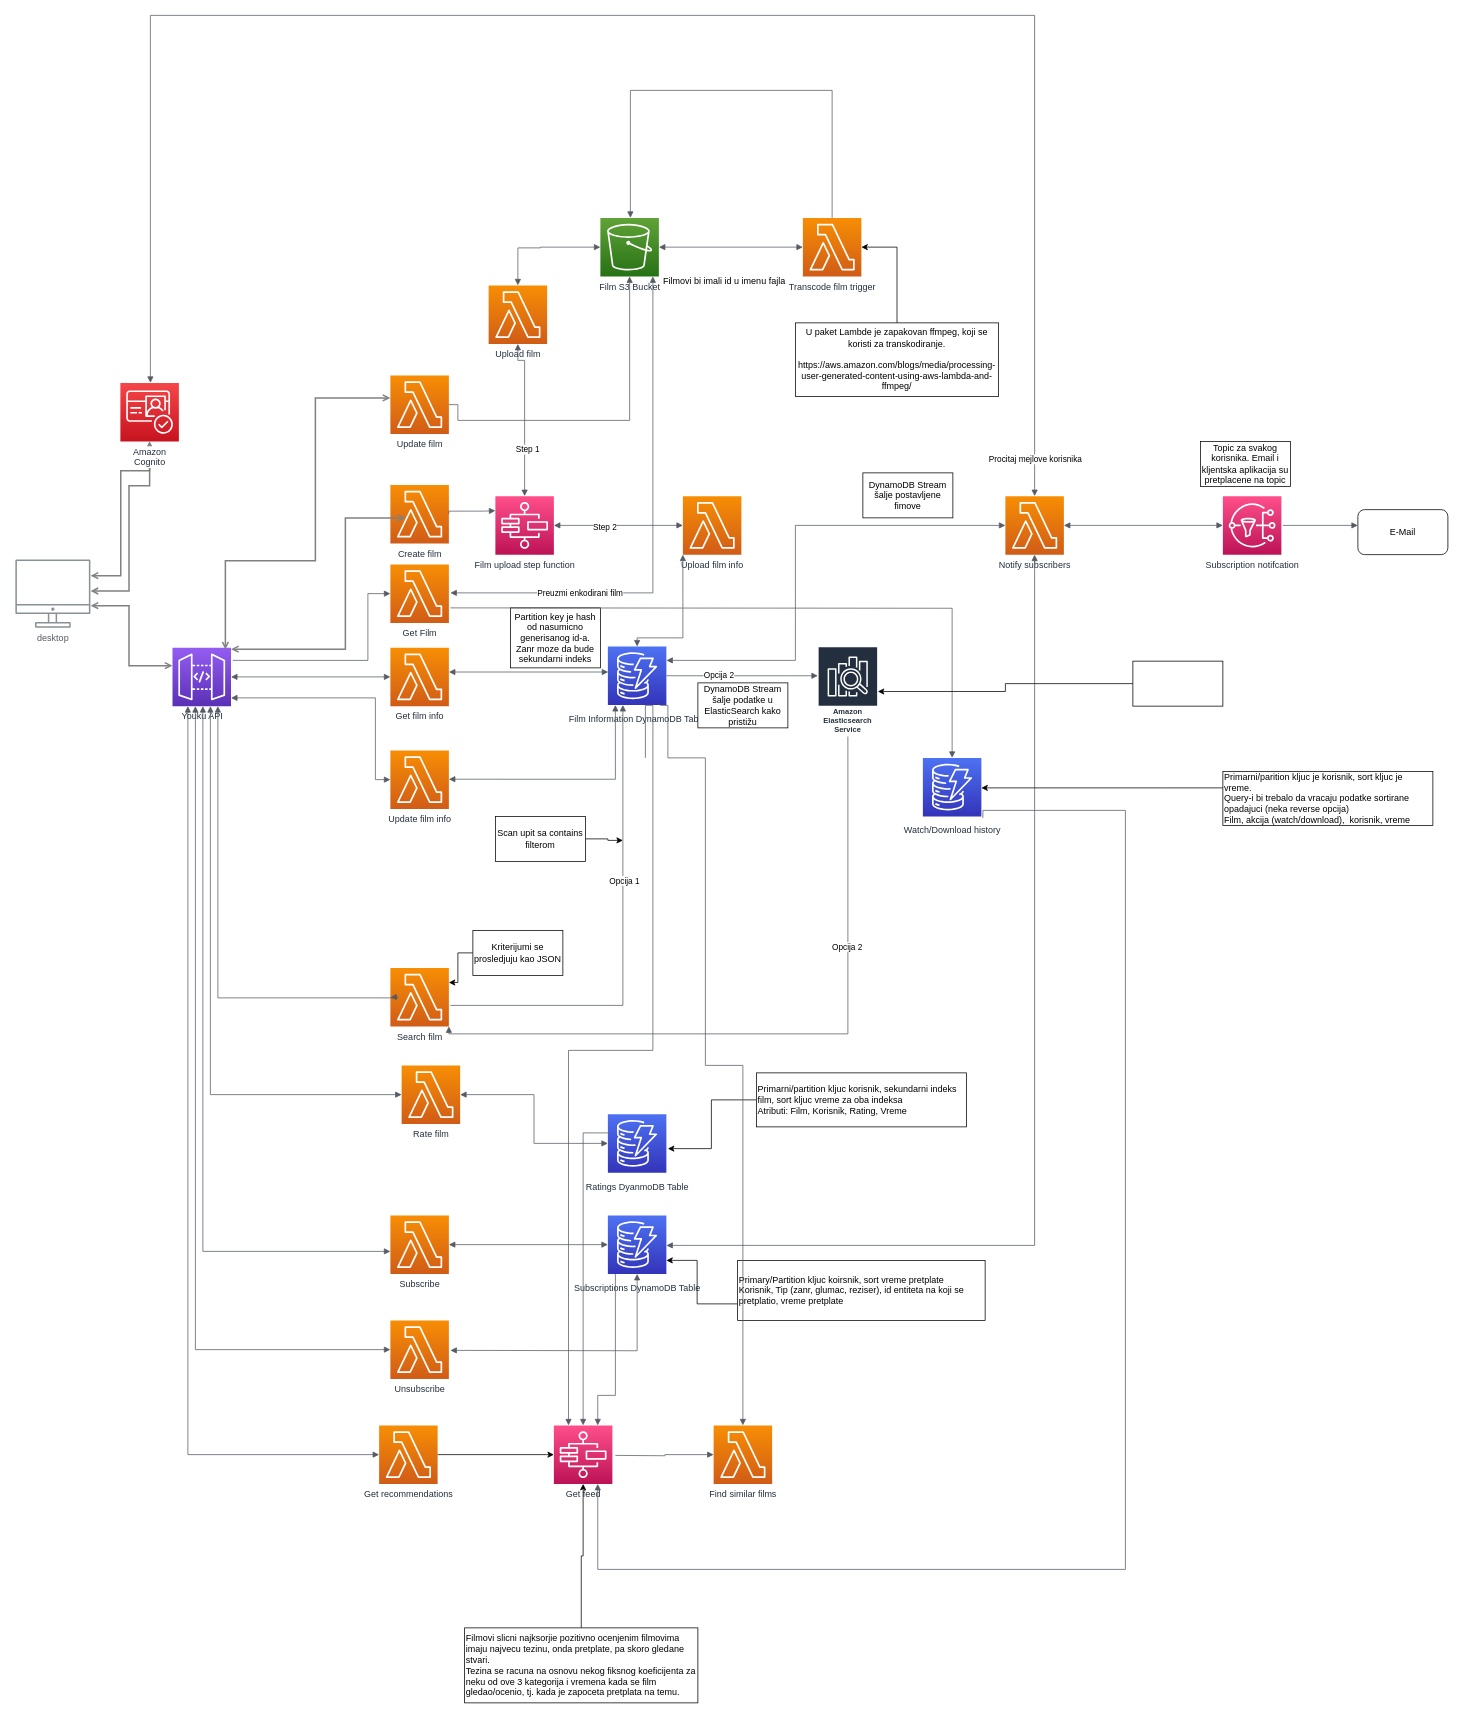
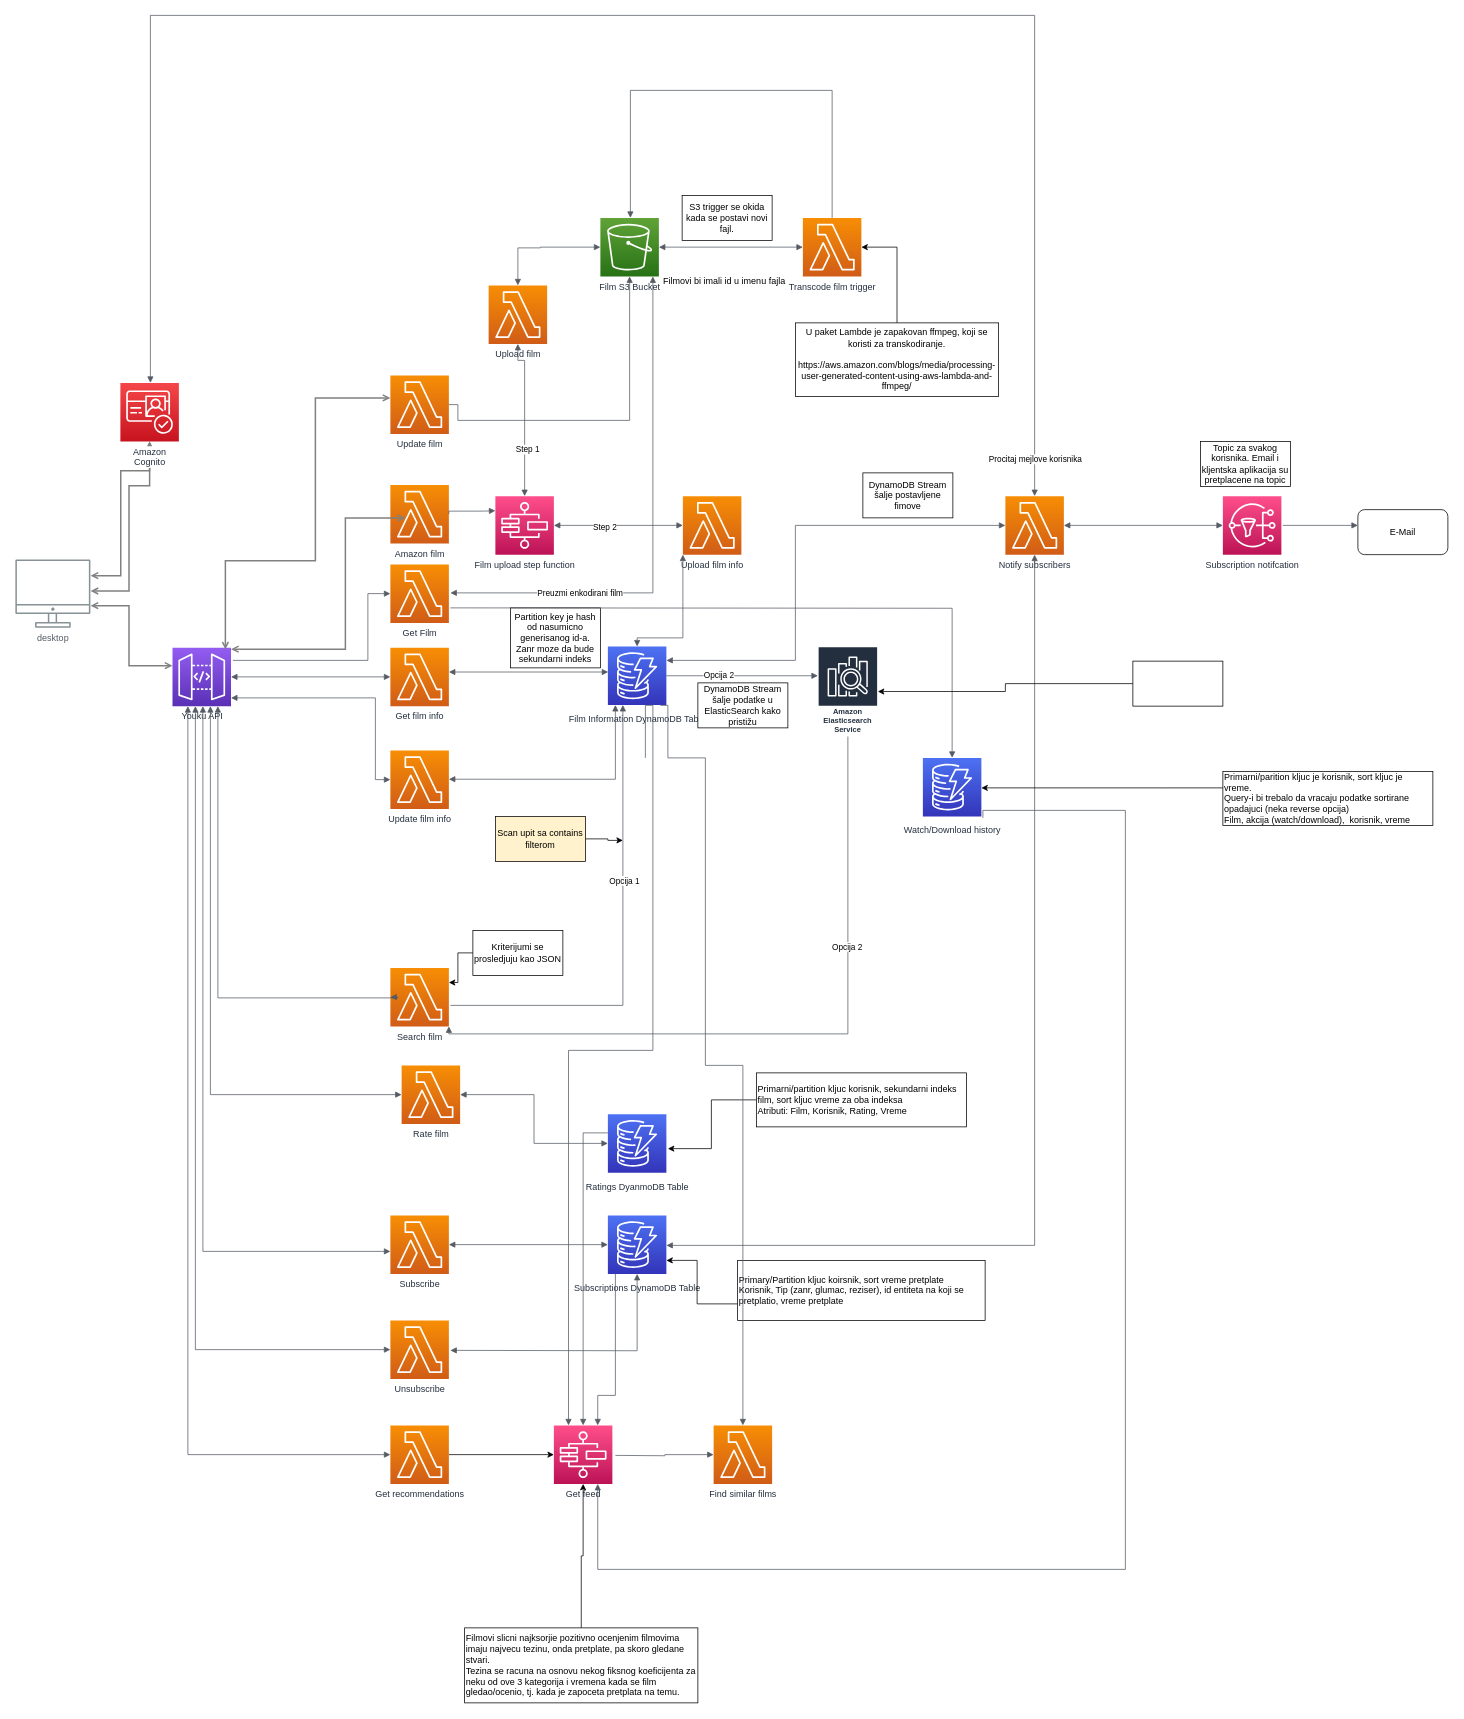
node "S3 trigger se okida kada se postavi novi fajl.": added
node "Create film": label "Create film" -> "Amazon film"
node "Scan upit sa contains filterom": fillcolor #ffffff -> #fff2cc
node "Get recommendations": moved (408, 1455) -> (420, 1455)
